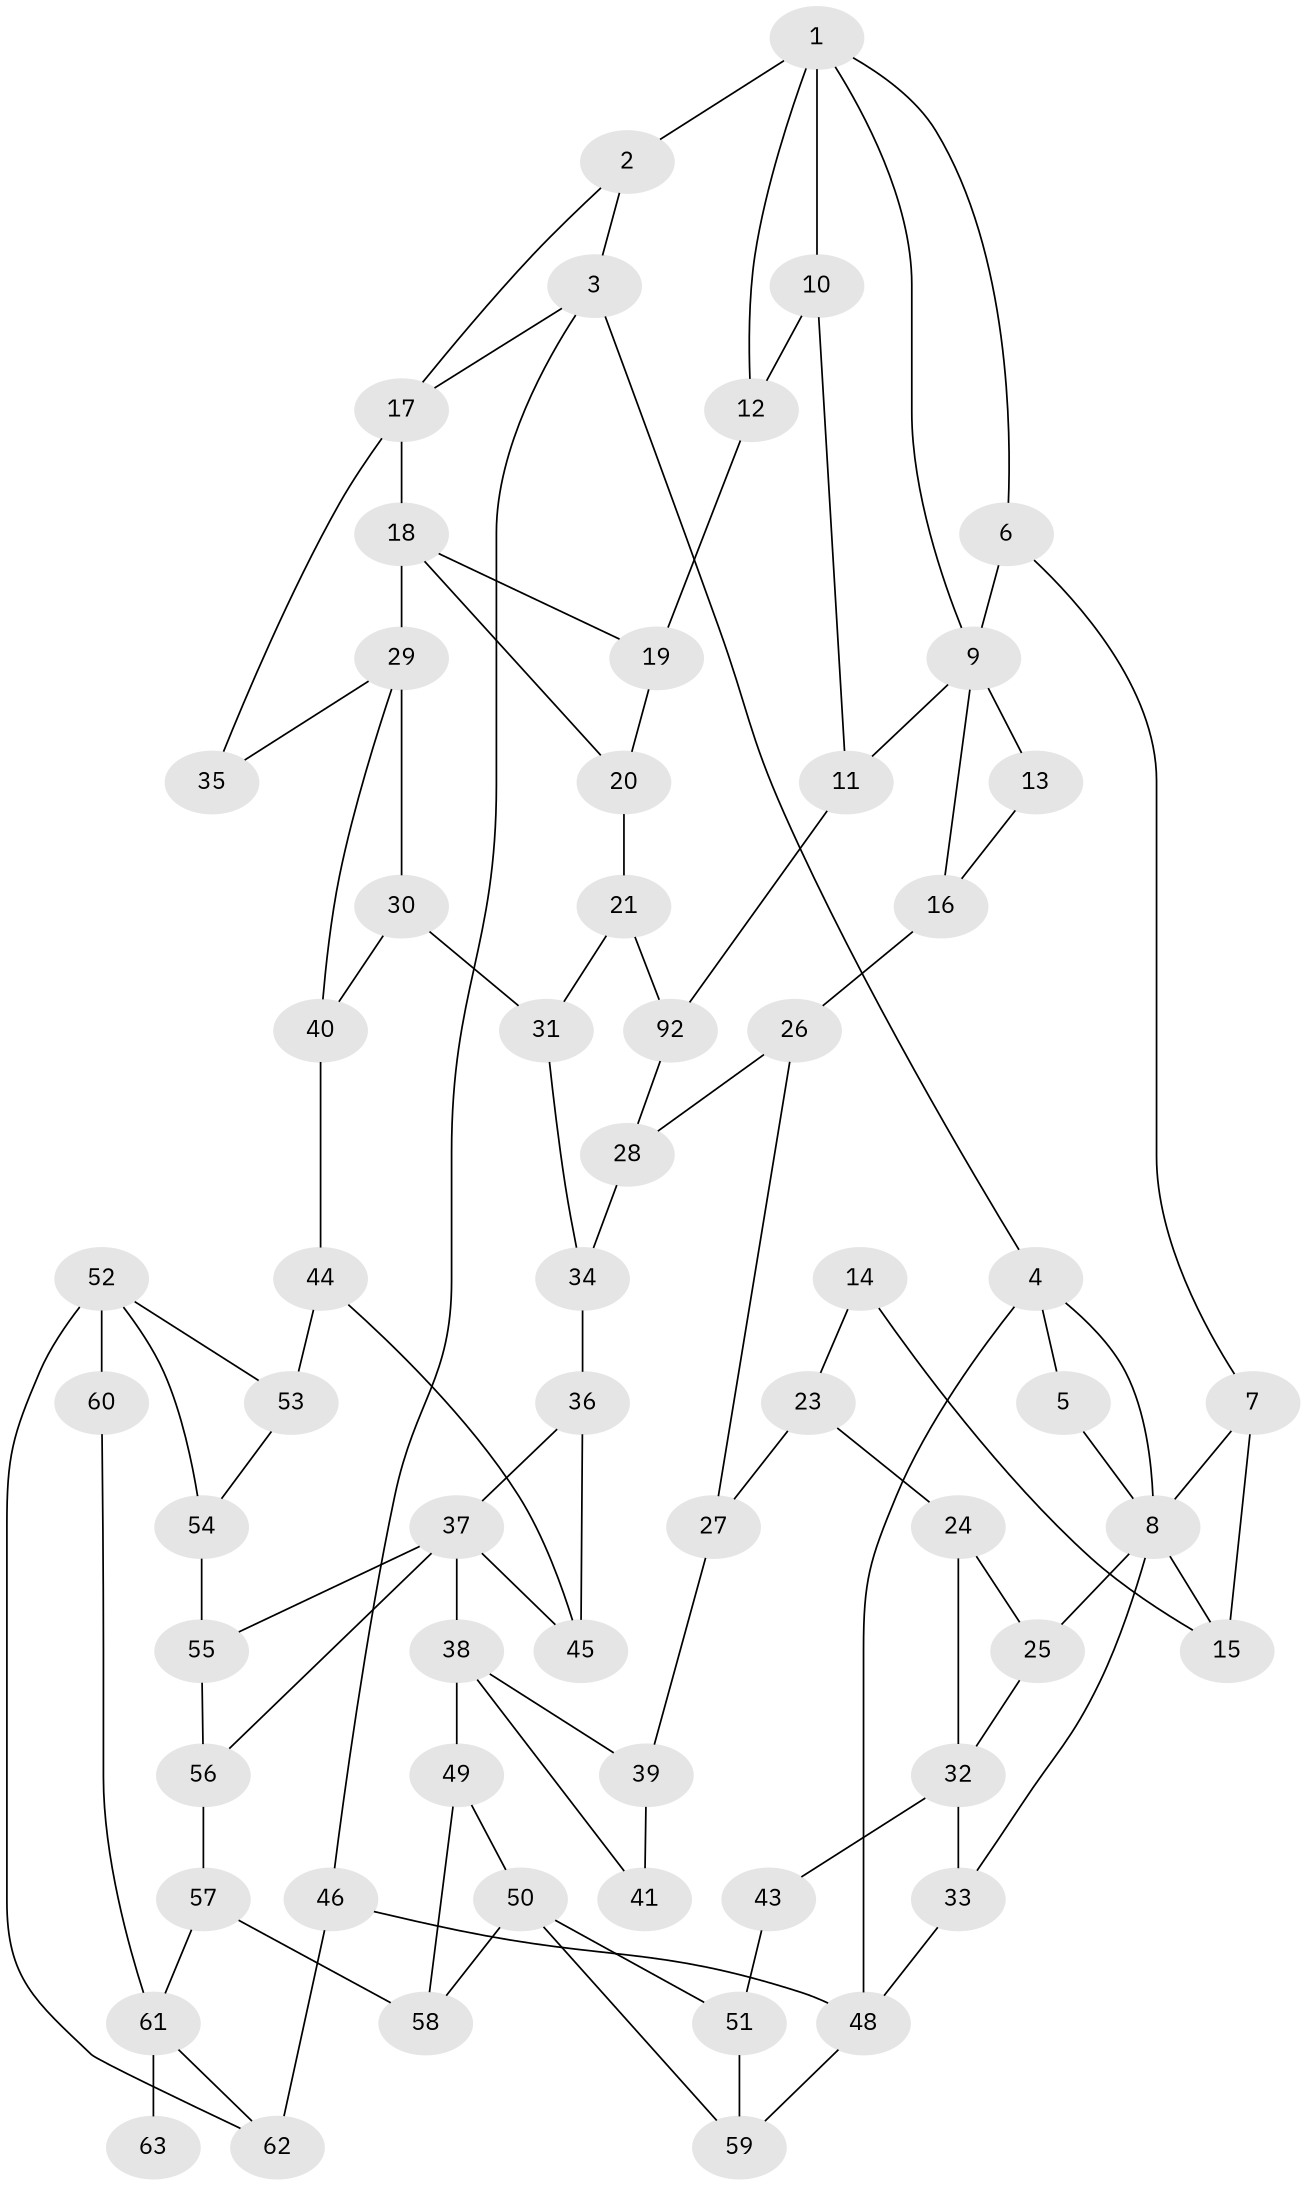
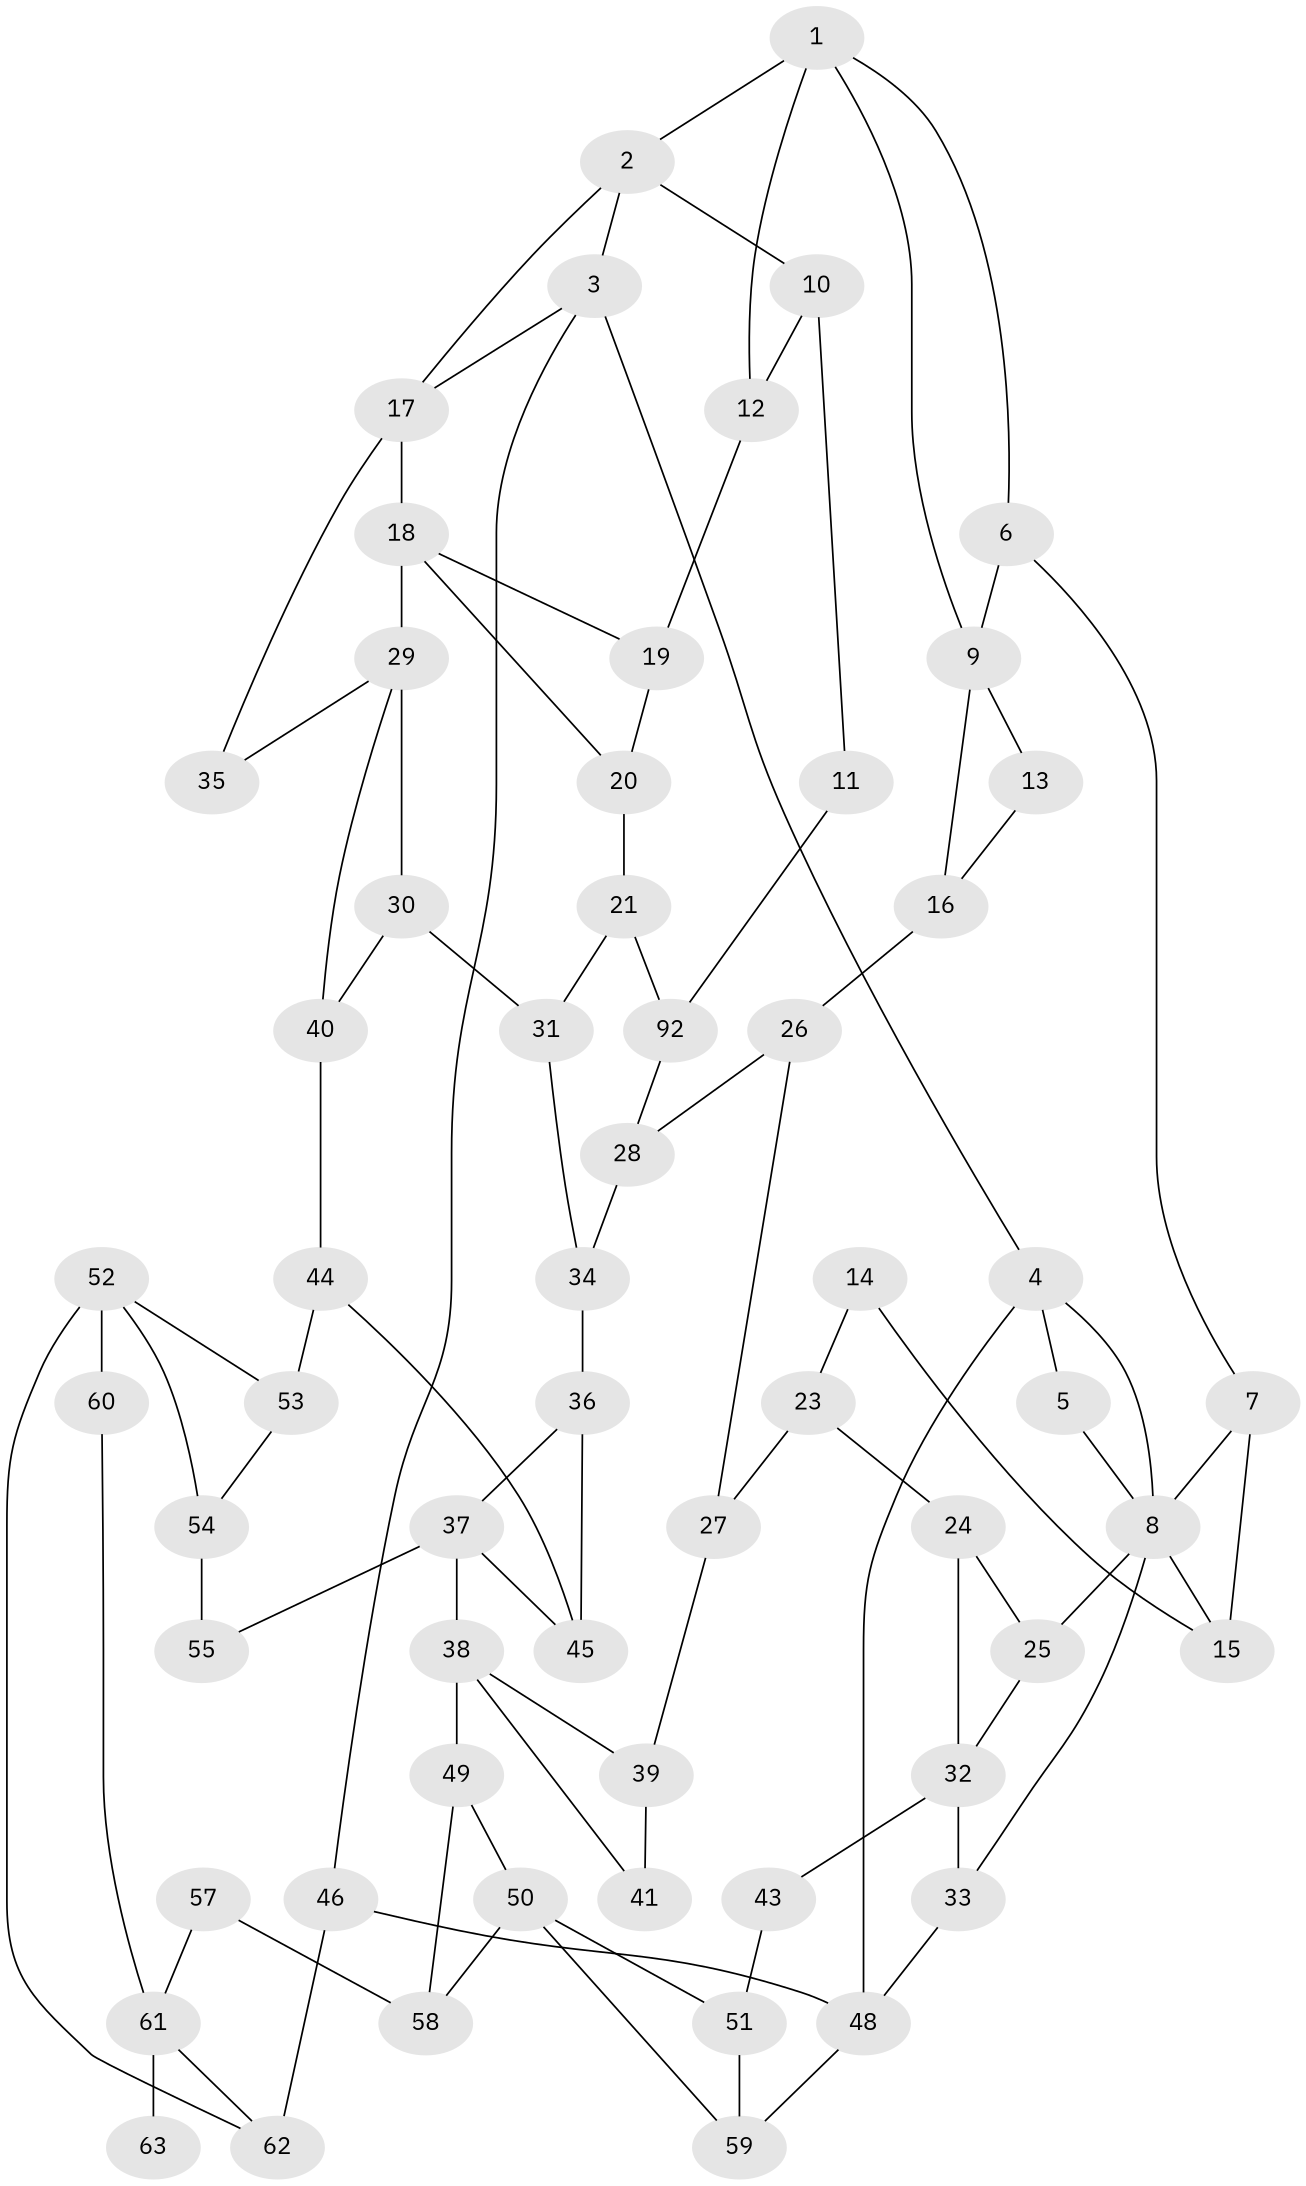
edge "1" -- "10": now "2" -- "10"
edge "9" -- "11": removed
node "56": removed
